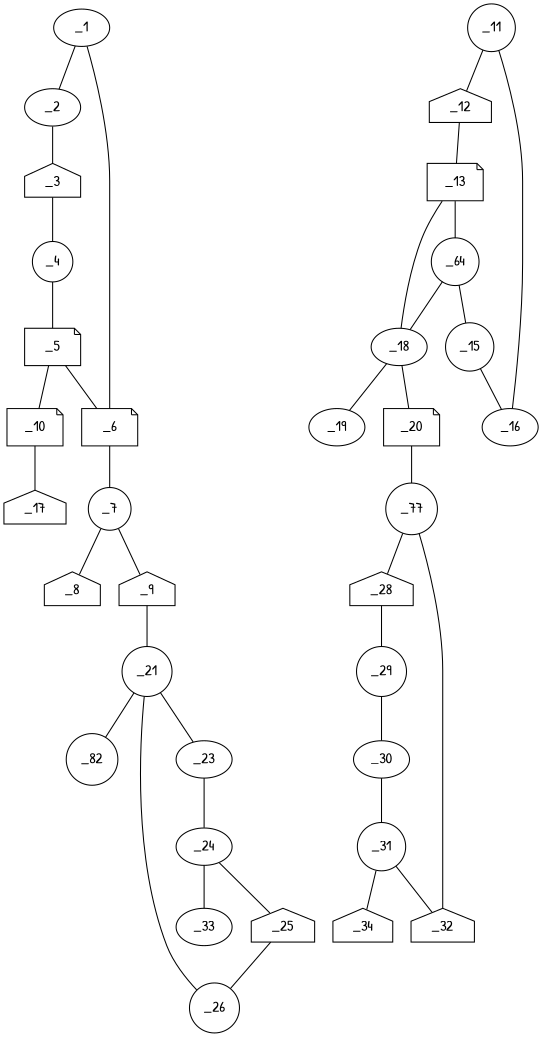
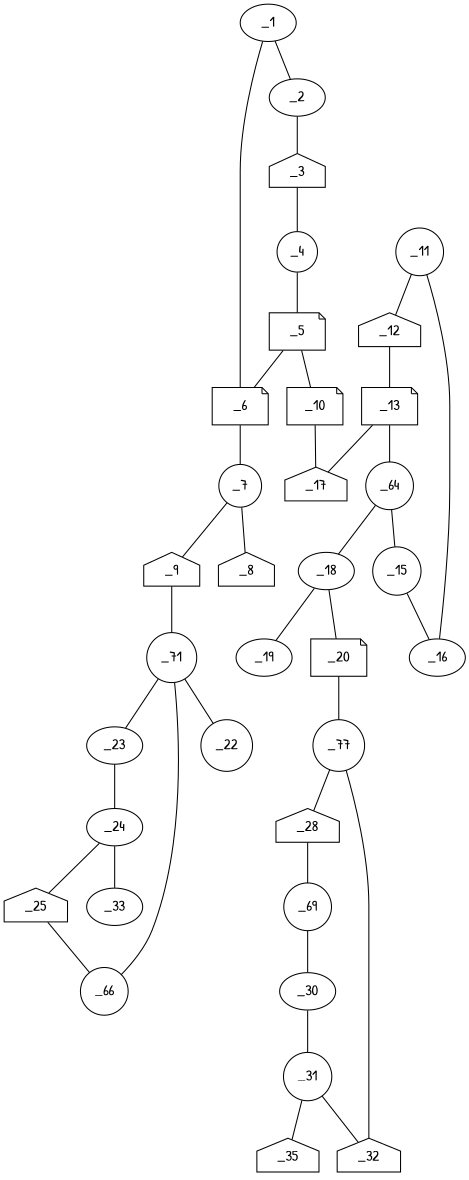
edge "_13" -- "_18": now "_13" -- "_17"
node "_21": label "_21" -> "_71"
node "_29": label "_29" -> "_69"
node "_82": label "_82" -> "_22"
node "_34": label "_34" -> "_35"
node "_26": label "_26" -> "_66"
